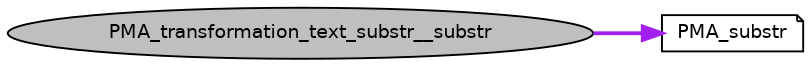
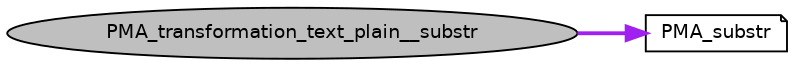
node "PMA_transformation_text_substr__substr": label "PMA_transformation_text_substr__substr" -> "PMA_transformation_text_plain__substr"
